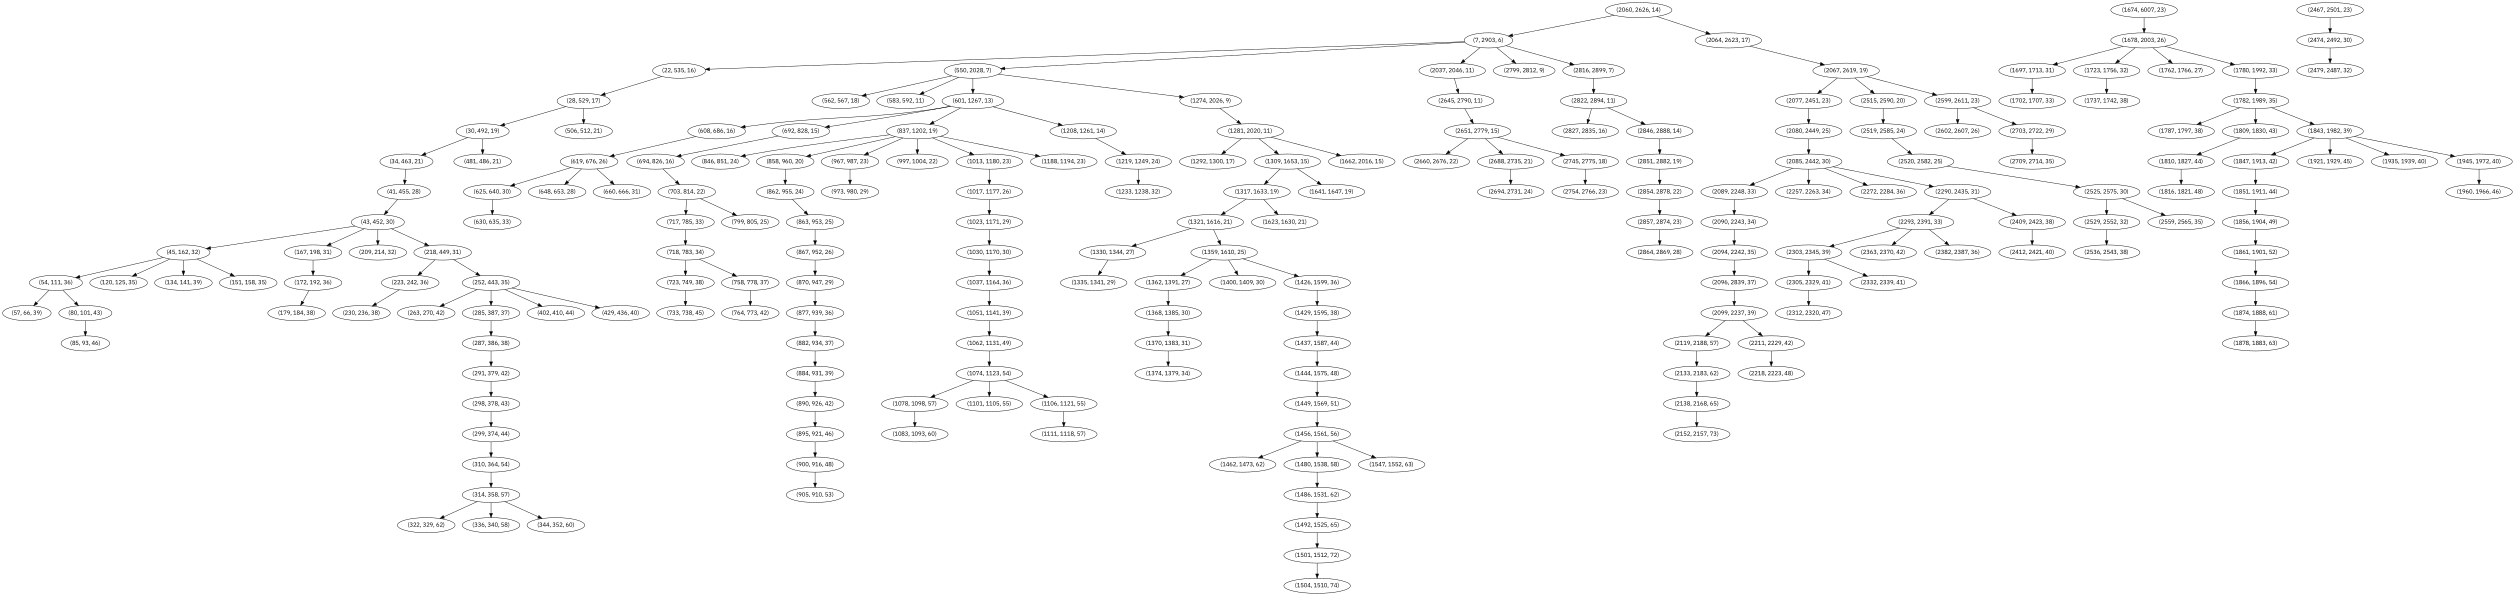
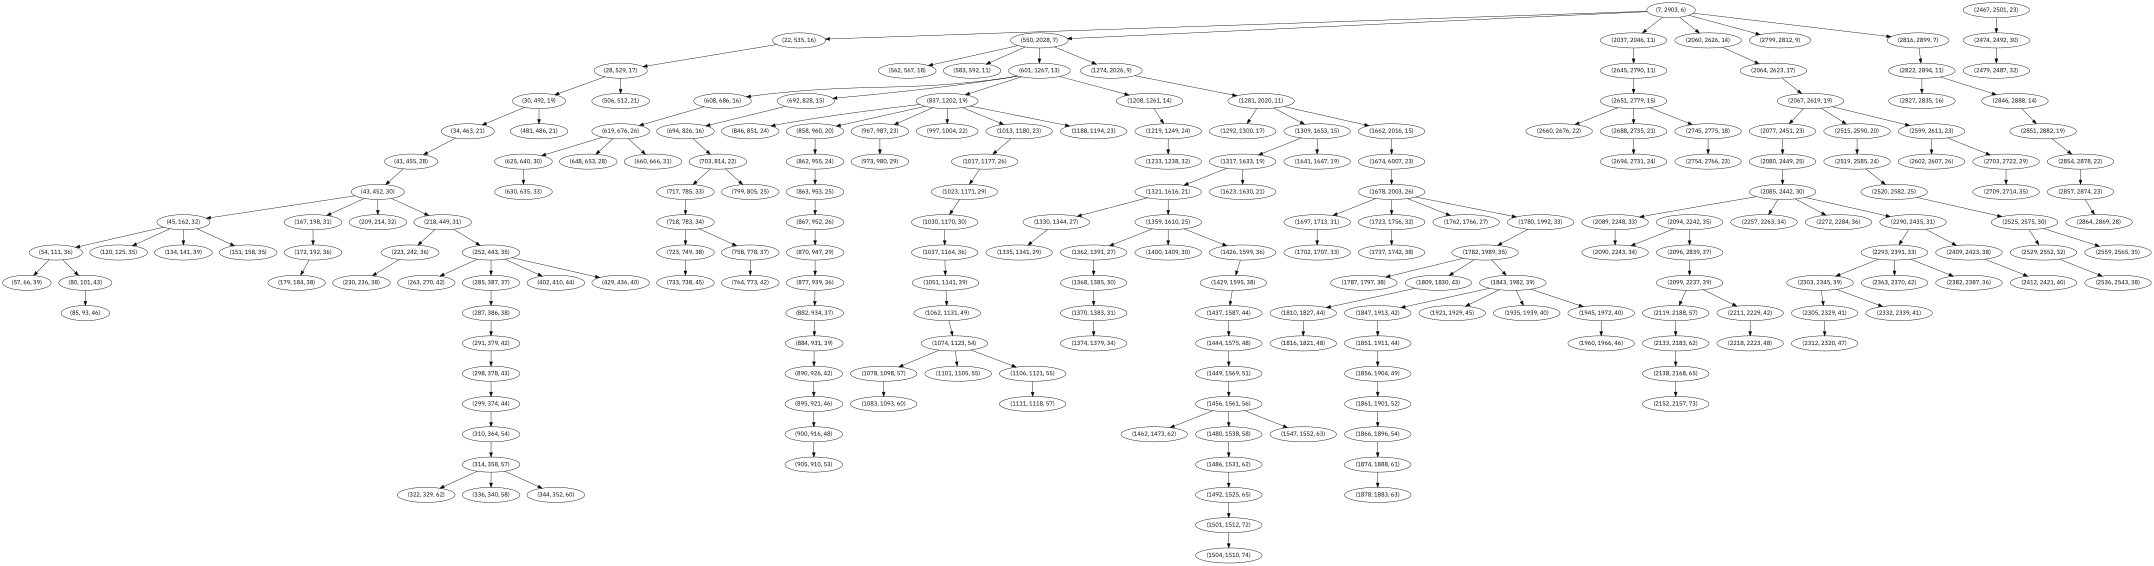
edge "(2060, 2626, 14)" -> "(7, 2903, 6)": reversed
edge "(1662, 2016, 15)" -> "(1674, 6007, 23)": added
edge "(2090, 2243, 34)" -> "(2094, 2242, 35)": reversed
